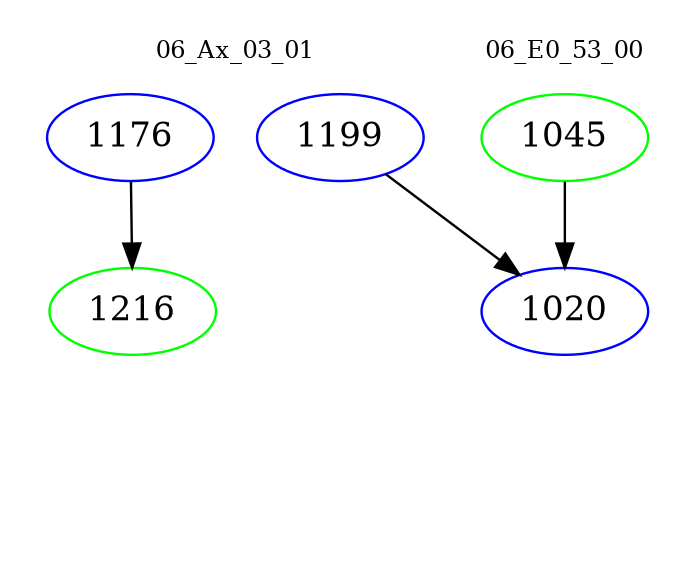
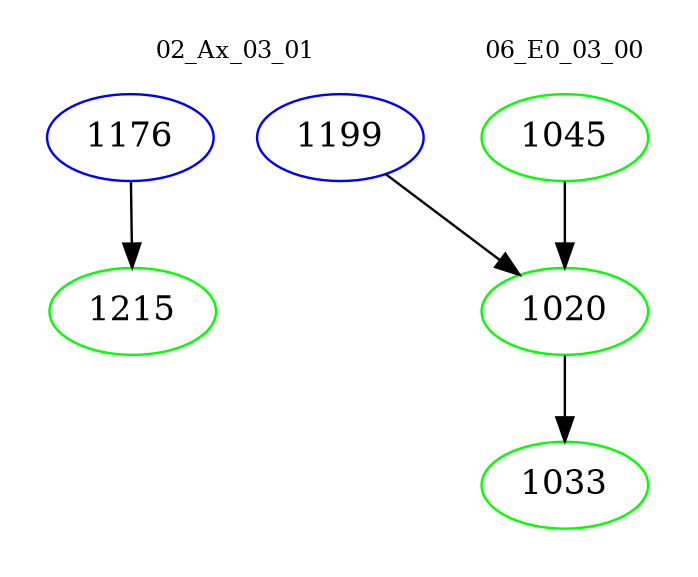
cluster "06_Ax_03_01": label "06_Ax_03_01" -> "02_Ax_03_01"
cluster "06_E0_53_00": label "06_E0_53_00" -> "06_E0_03_00"
node "1216": label "1216" -> "1215"
node "1020": color blue -> green
node "1033": added
